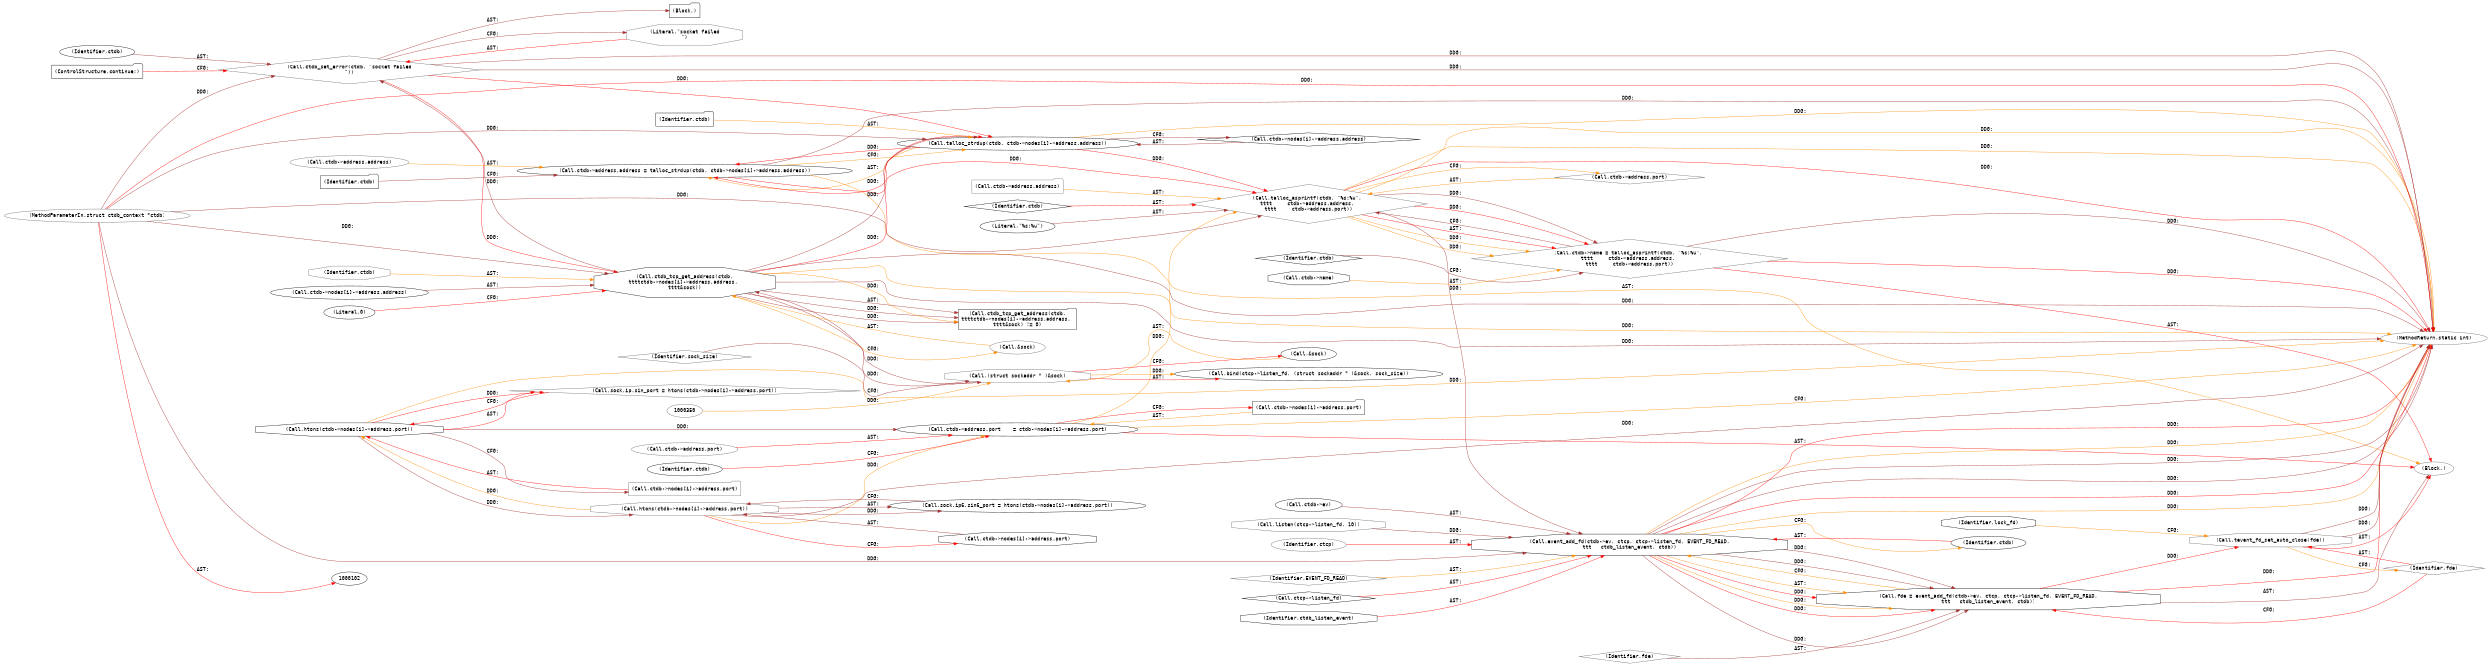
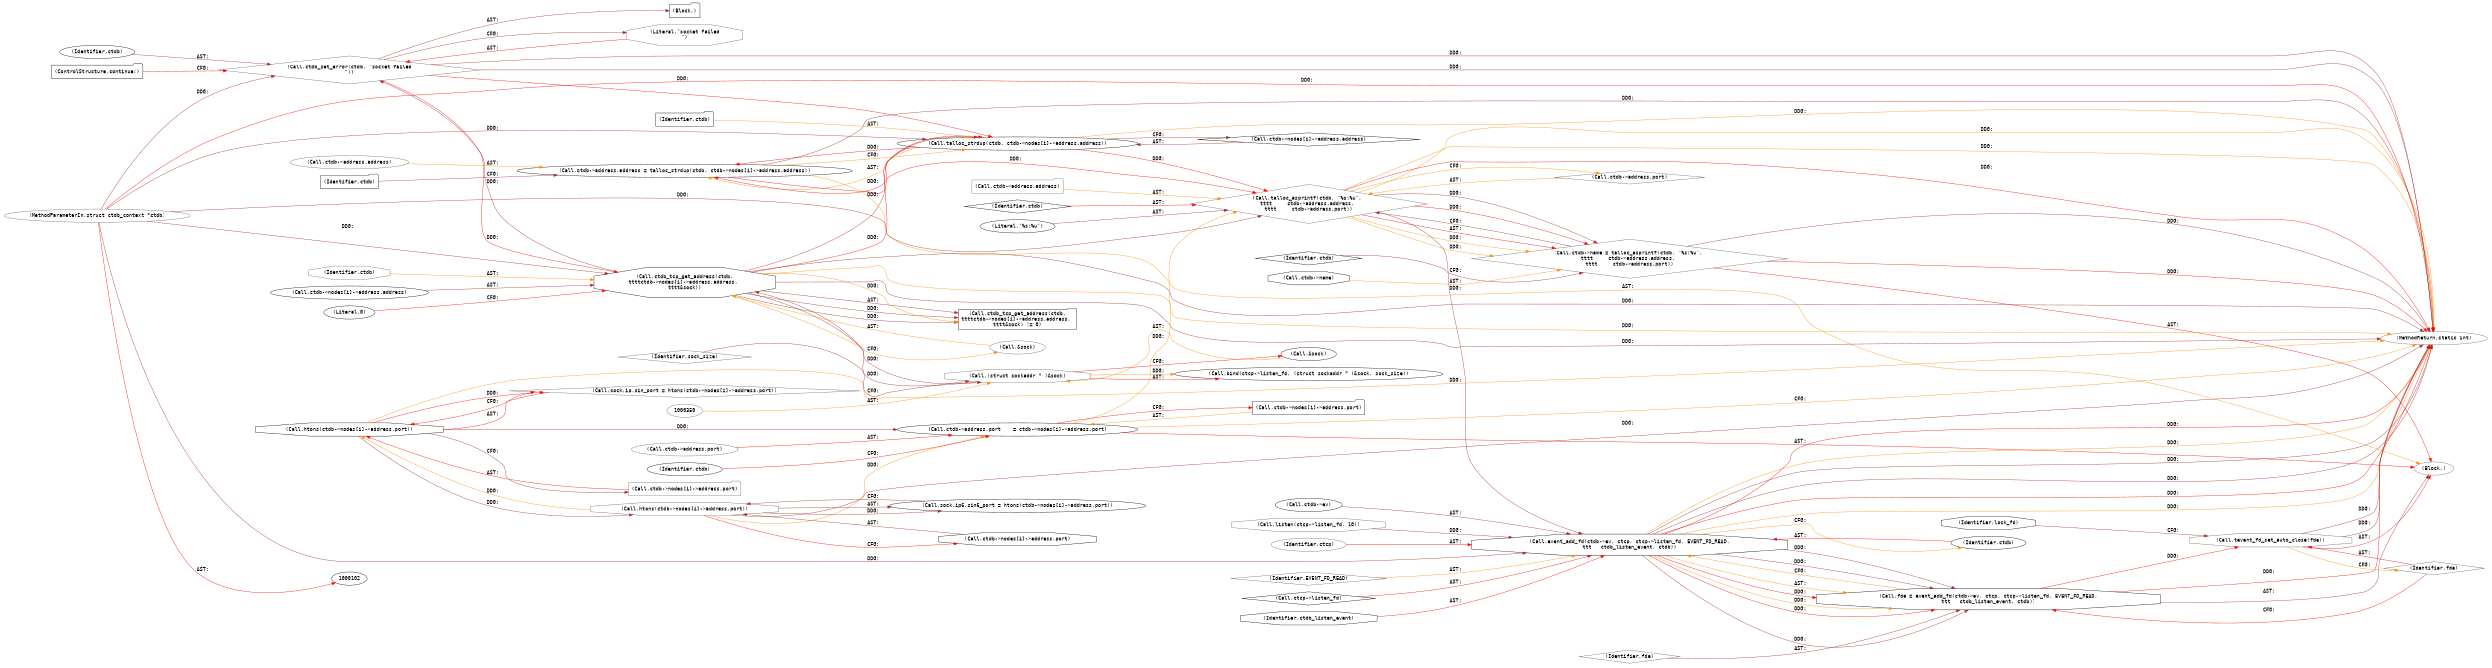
edge "1000350" -> "(Call,(struct sockaddr * )&sock)": label "DDG: " -> "AST: "
edge "(Identifier,lock_fd)" -> "(Call,tevent_fd_set_auto_close(fde))": color darkorange -> brown
